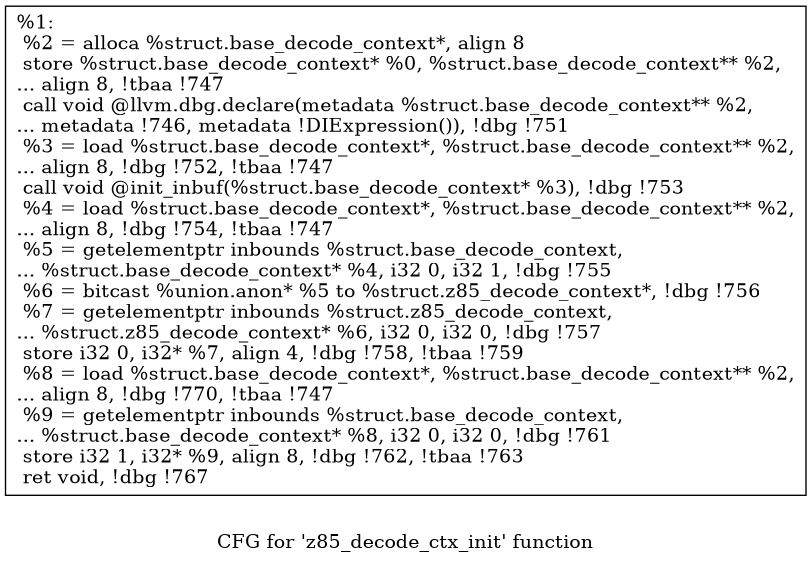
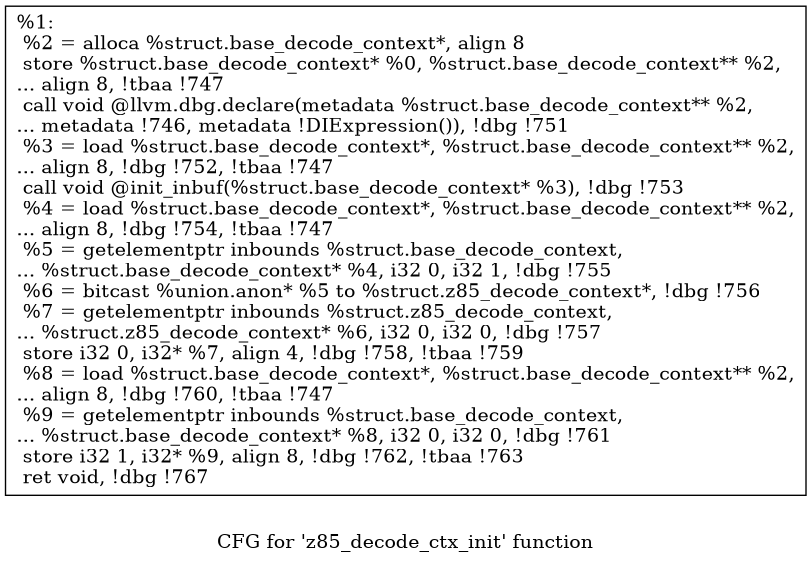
node "%1:": text "... align 8, !dbg !770, !tbaa !747" -> "... align 8, !dbg !760, !tbaa !747"
